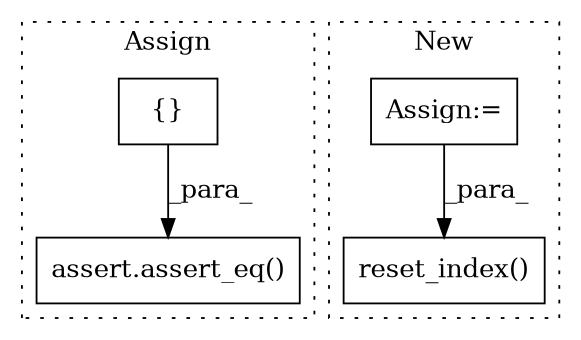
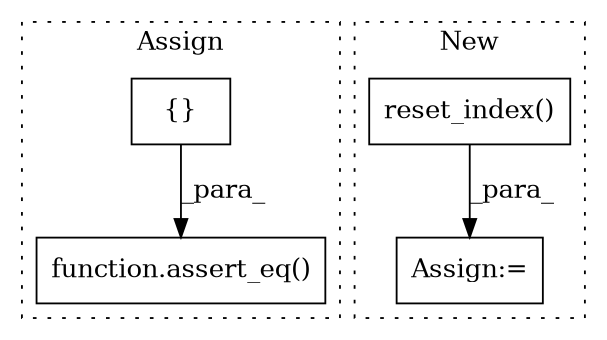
edge "Assign:=" -> "reset_index()": reversed
node "assert.assert_eq()": label "assert.assert_eq()" -> "function.assert_eq()"
